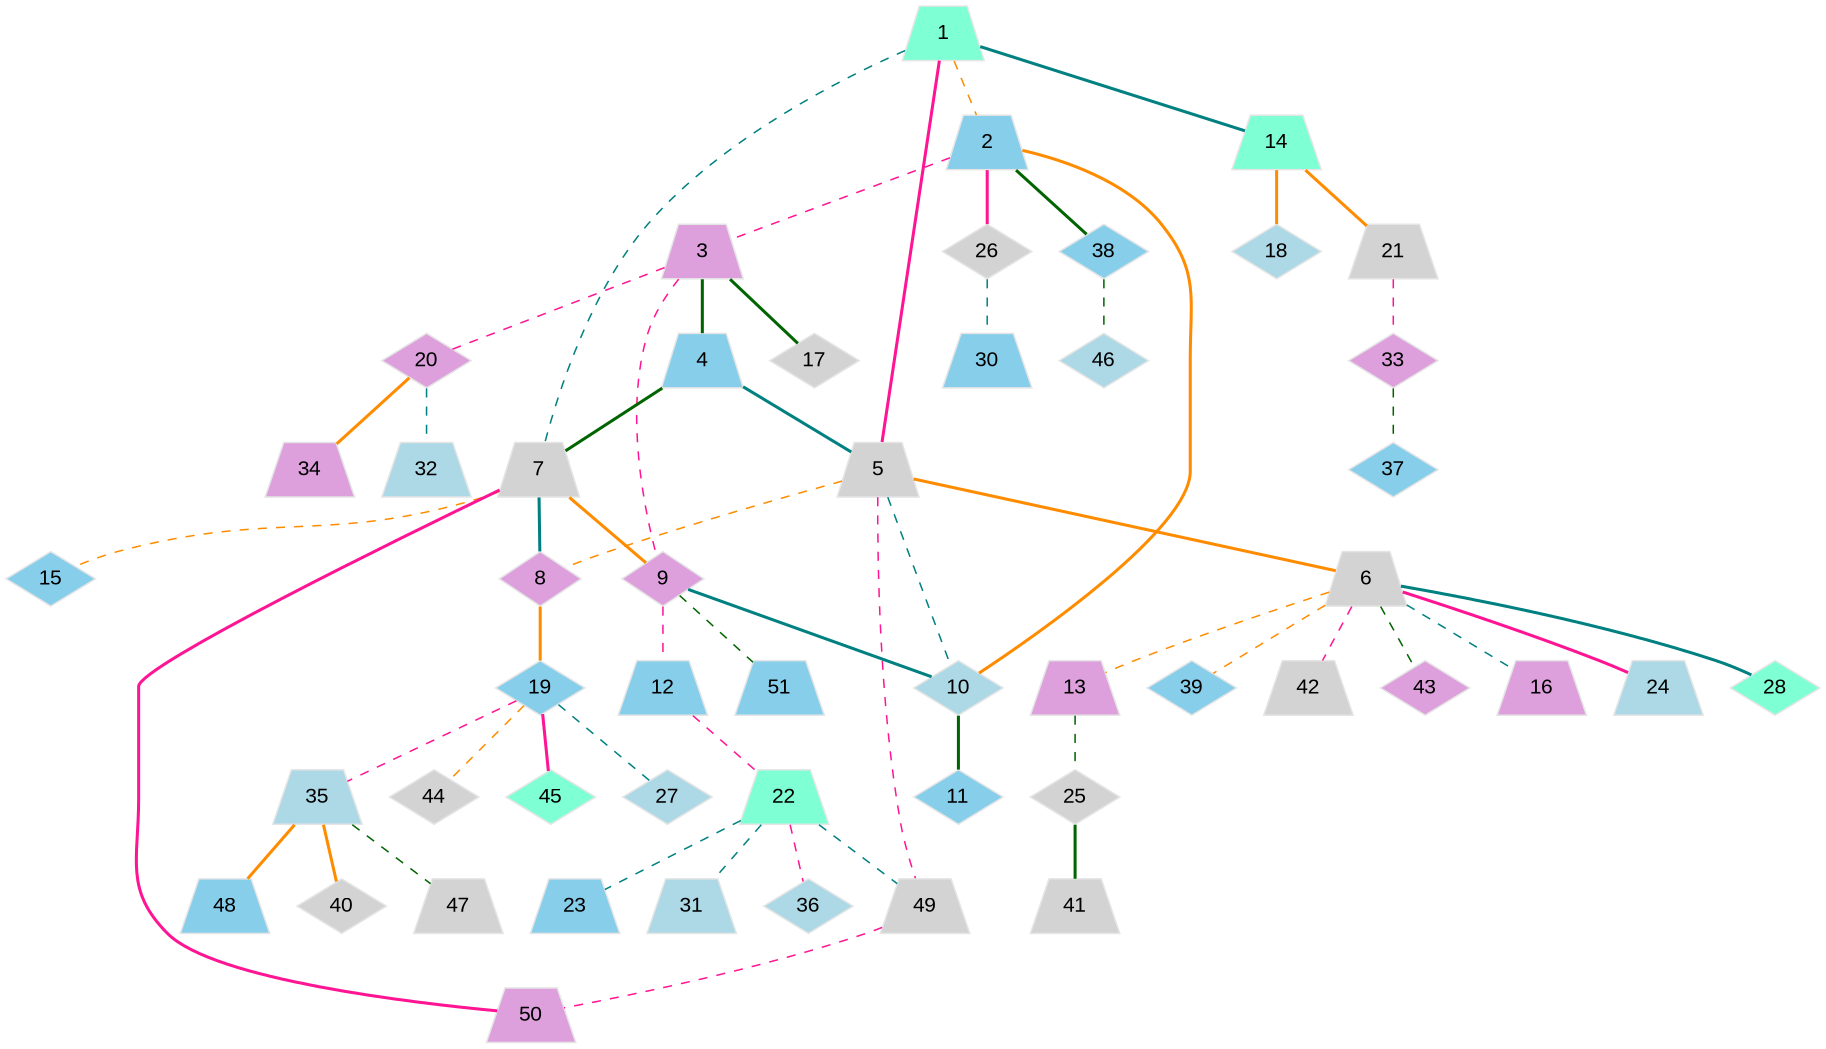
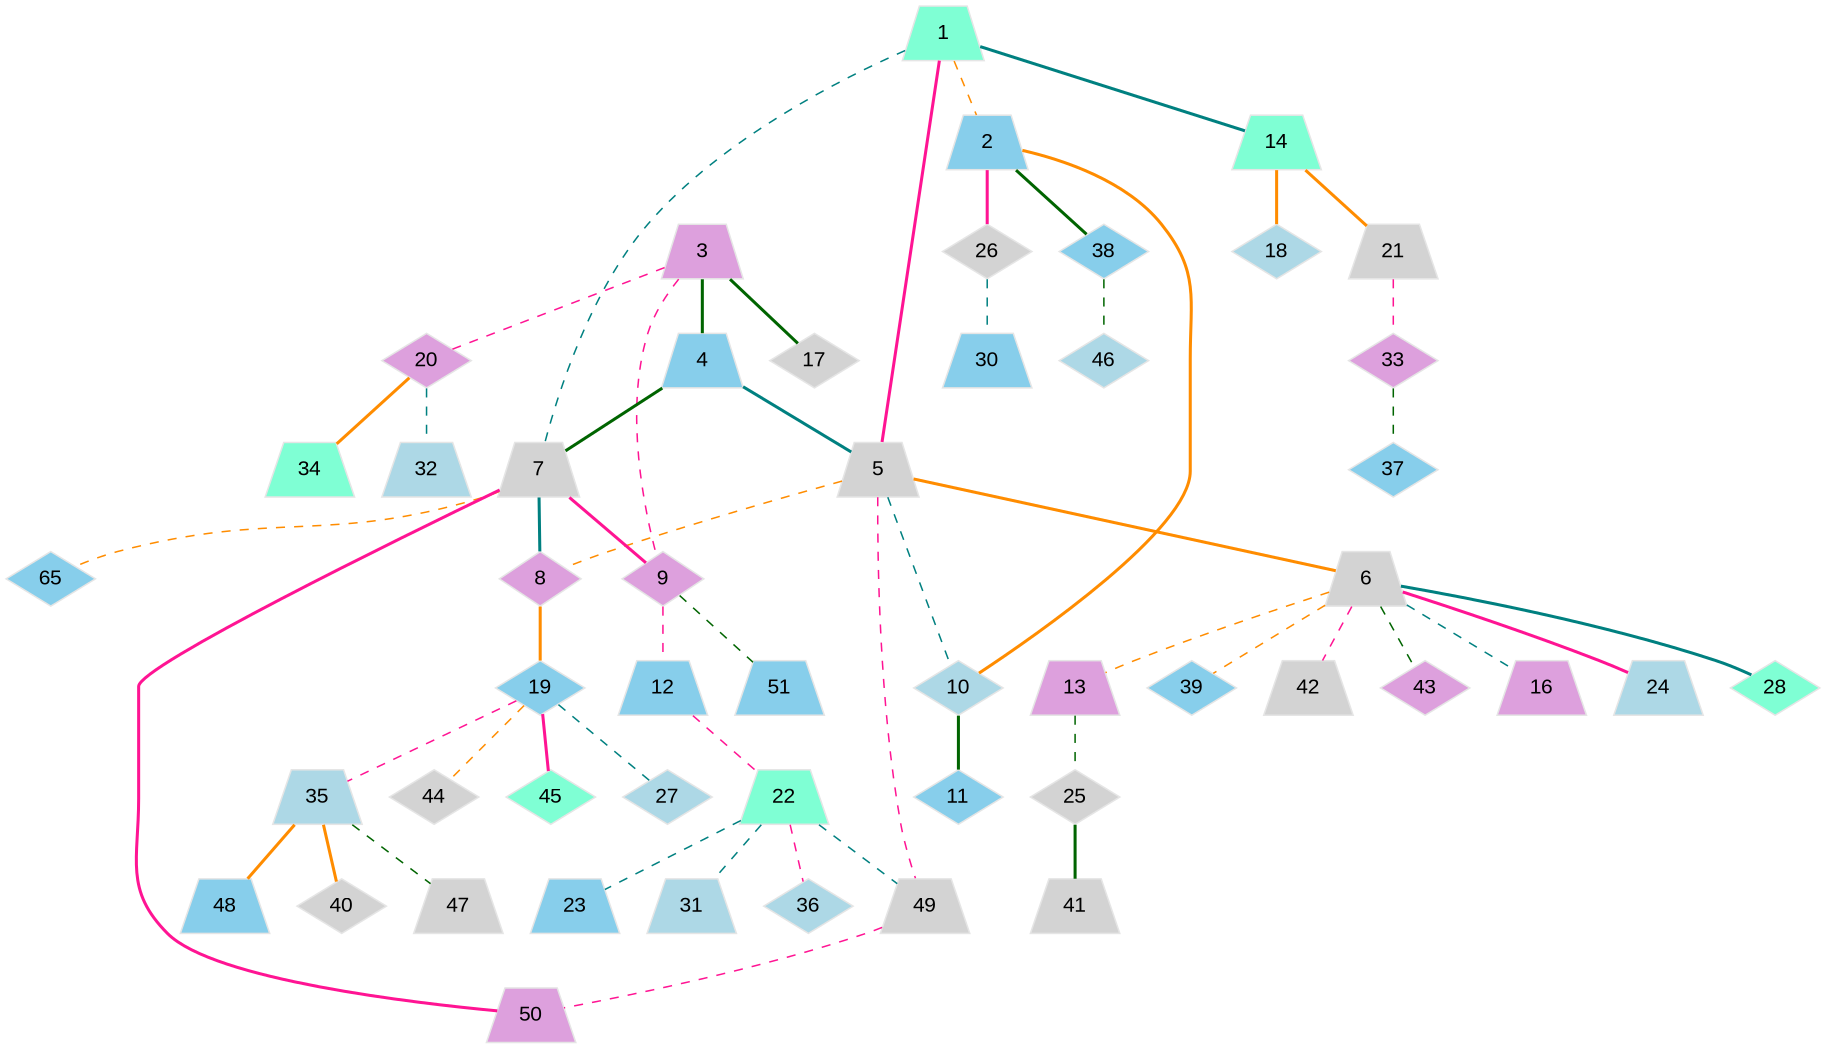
edge "2" -- "3": removed
node "34": fillcolor plum -> aquamarine
edge "7" -- "9": color darkorange -> deeppink
node "15": label "15" -> "65"
edge "9" -- "10": removed
